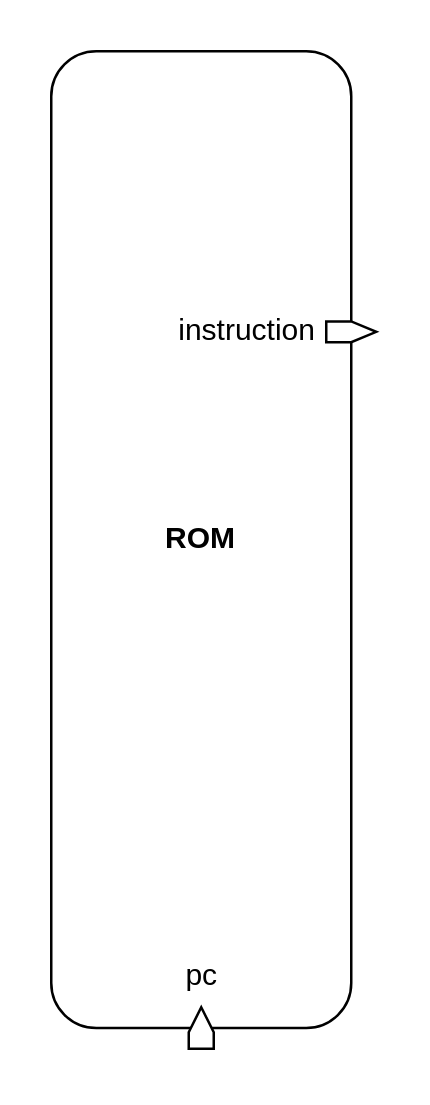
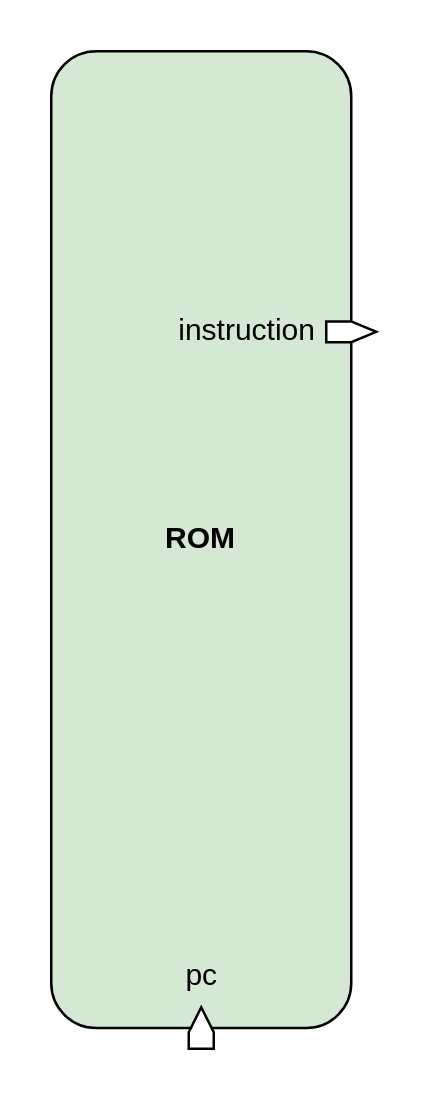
node "ROM": fillcolor #ffffff -> #d5e8d4
